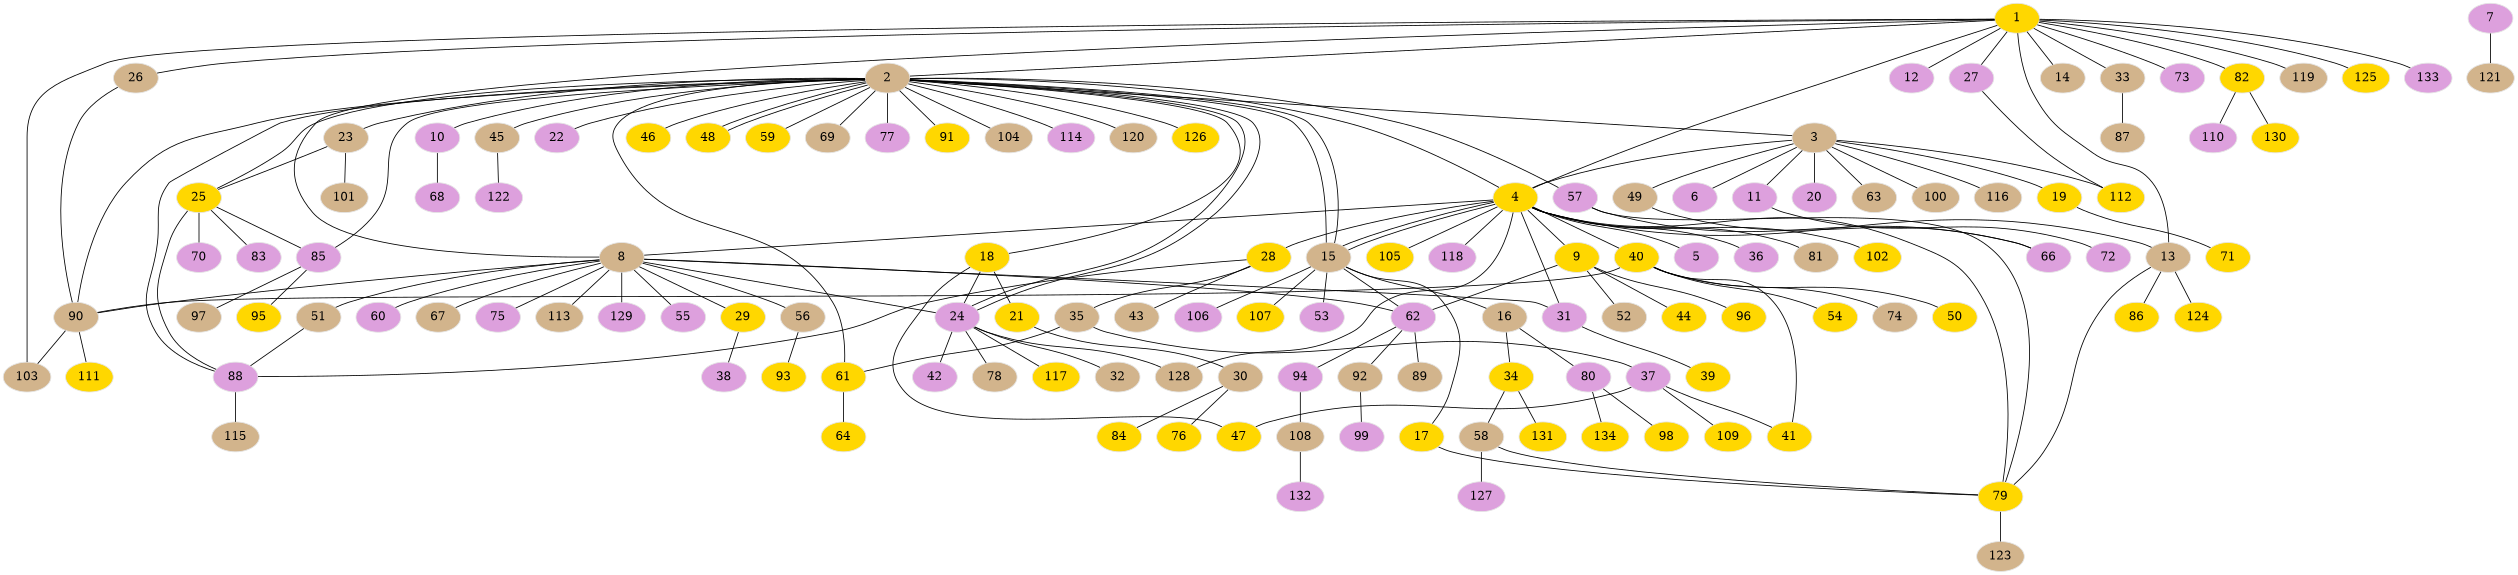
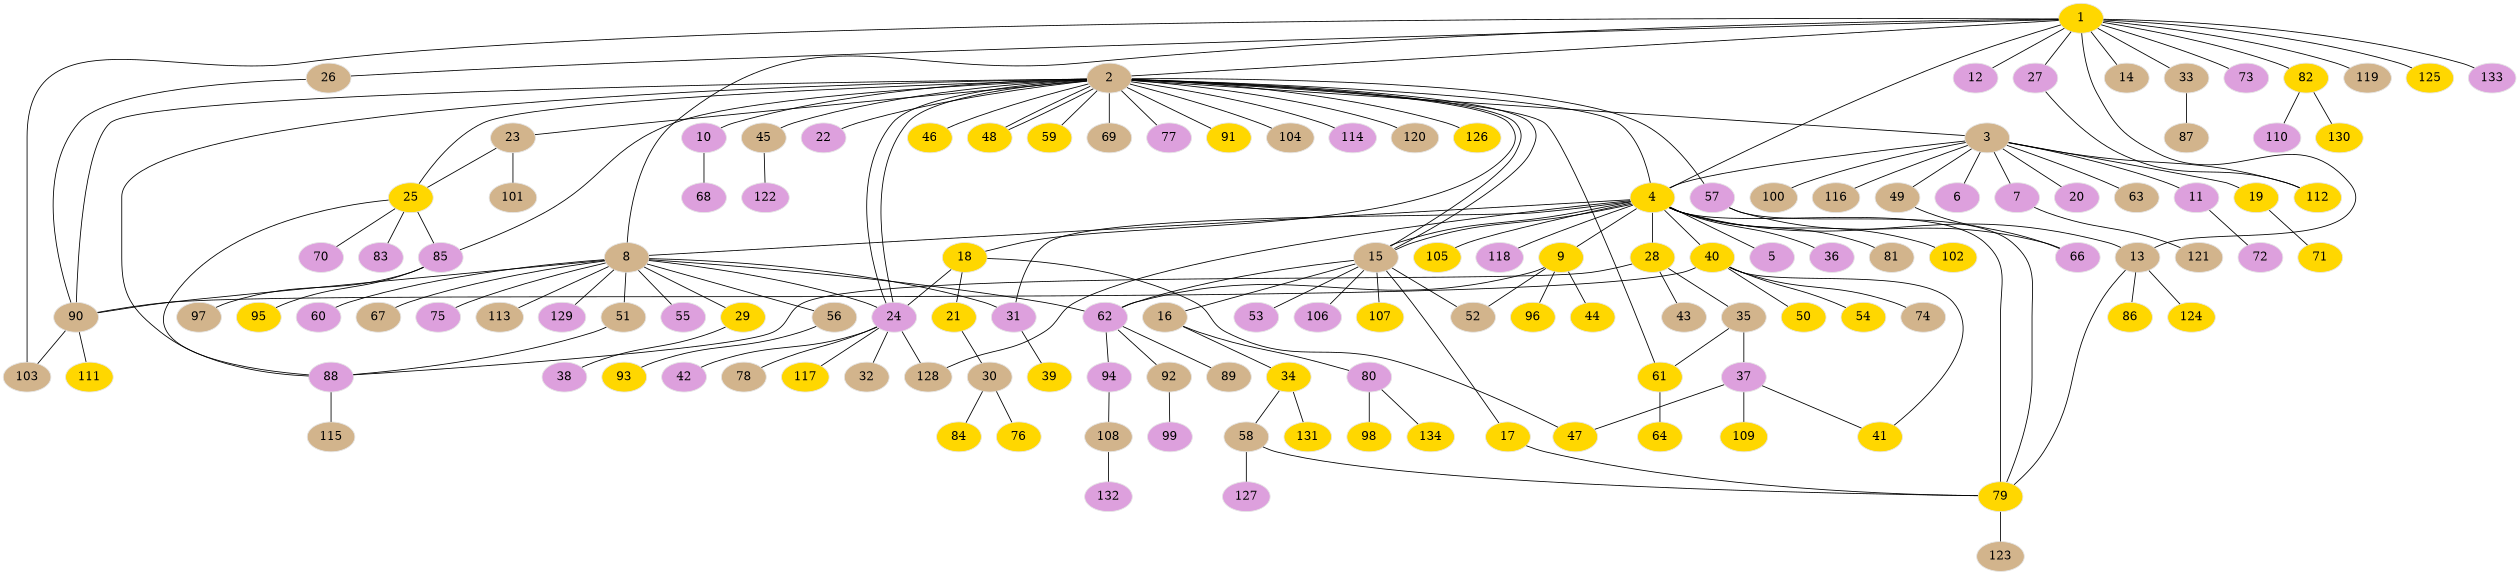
edge "3" -- "7": added
edge "15" -- "52": added
